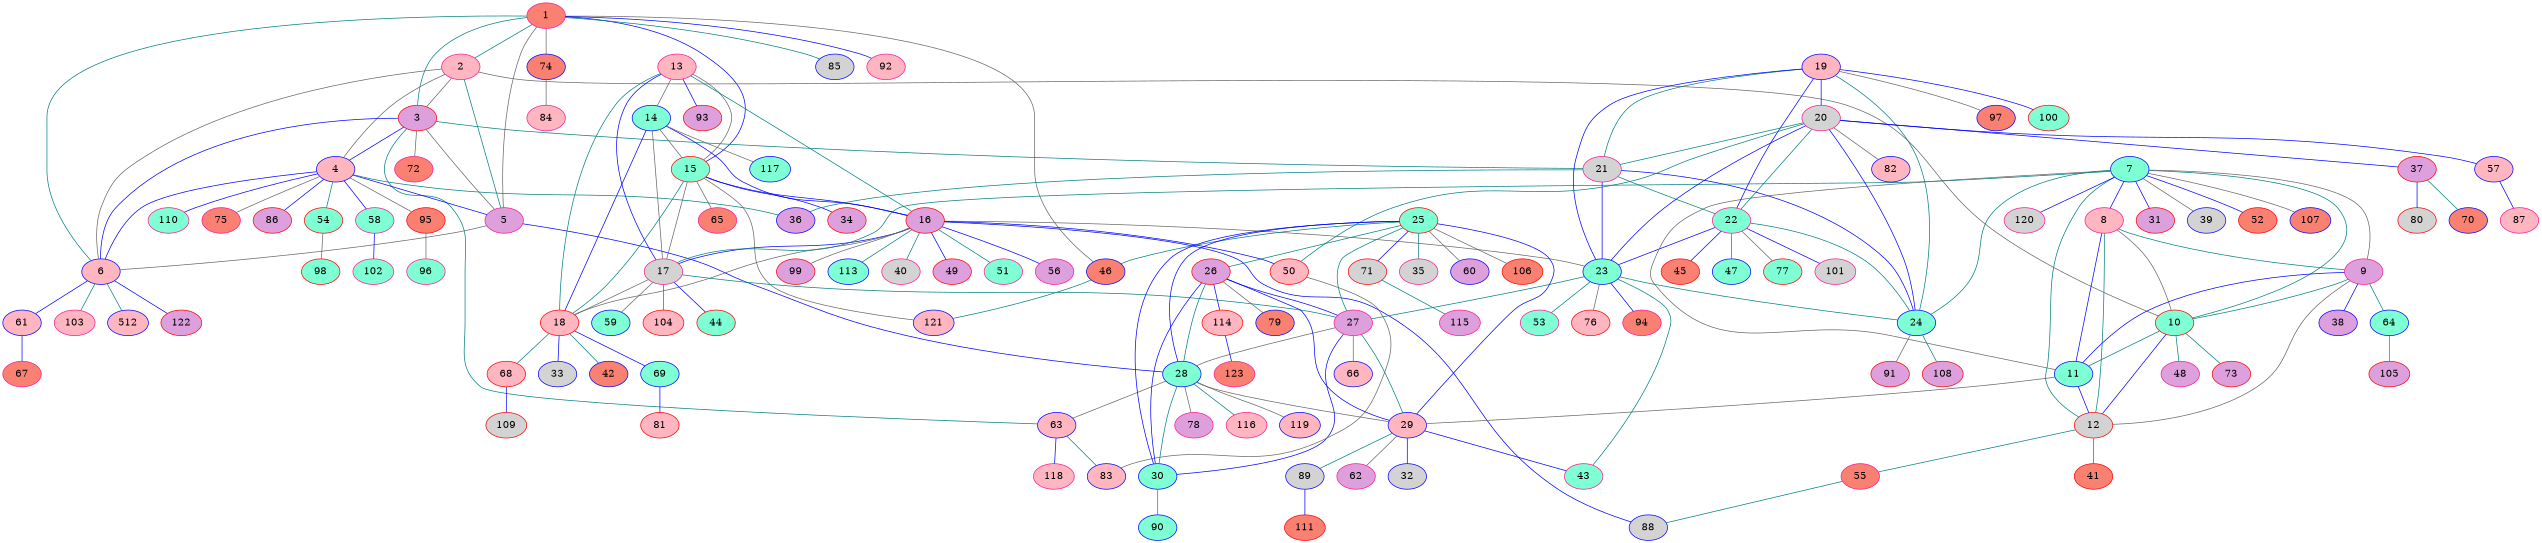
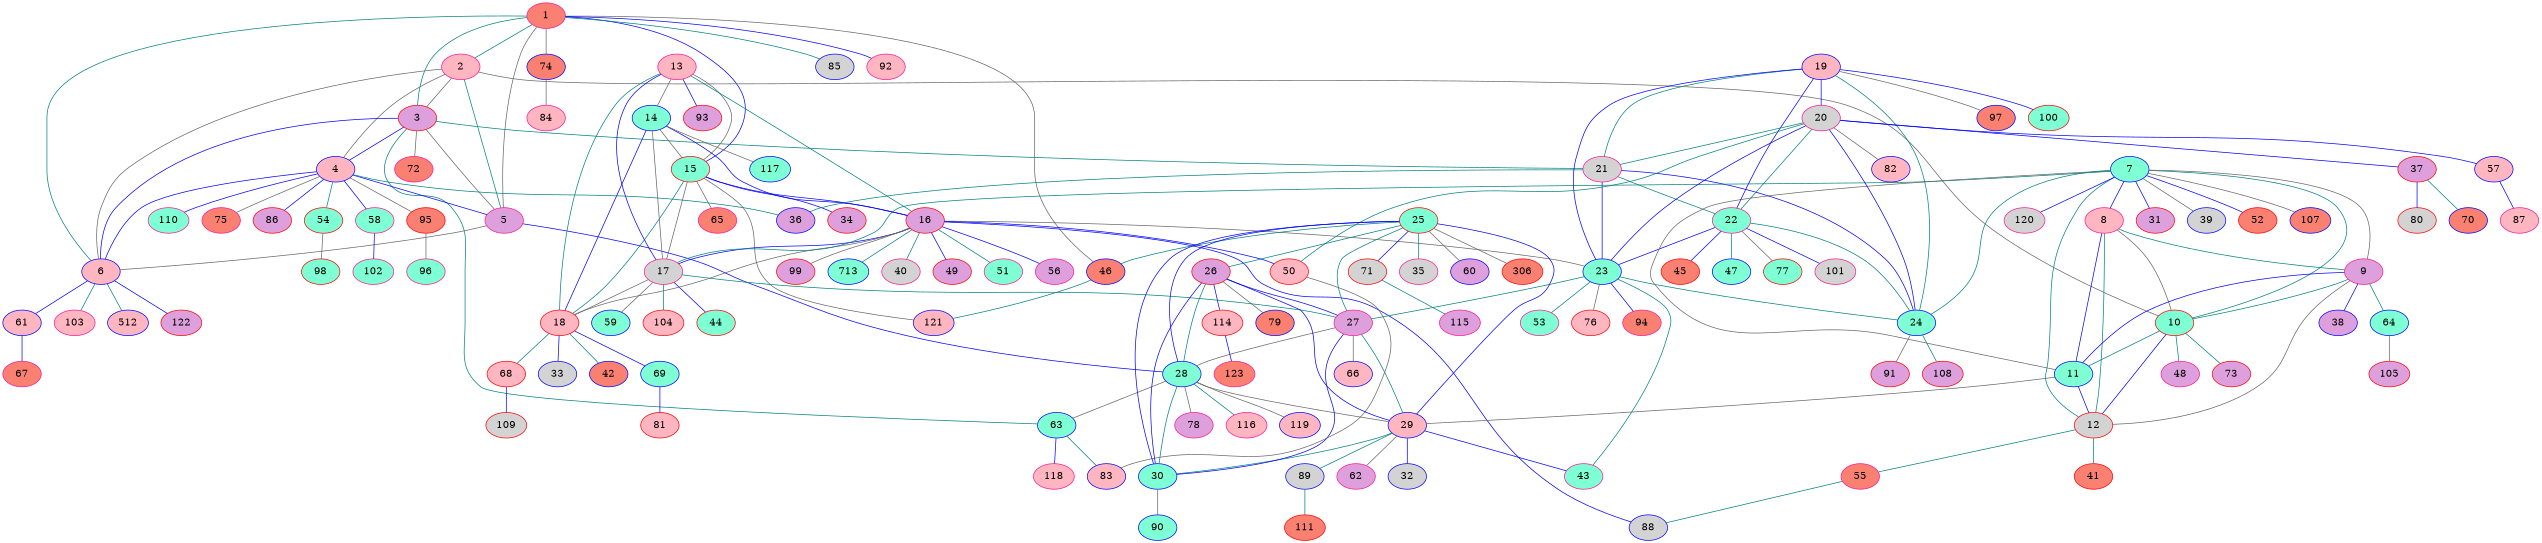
node "113": label "113" -> "713"
node "106": label "106" -> "306"
node "63": fillcolor lightpink -> aquamarine
edge "29" -- "30": added
edge "89" -- "111": color blue -> teal
